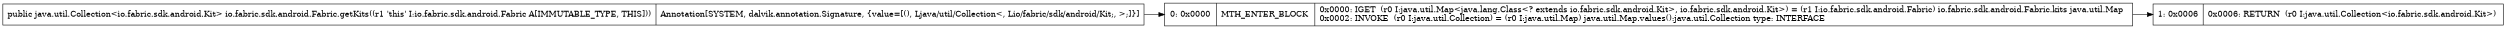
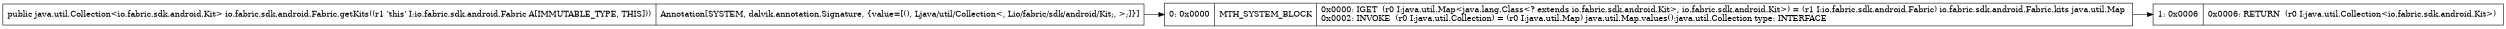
node "0: 0x0000": text "MTH_ENTER_BLOCK" -> "MTH_SYSTEM_BLOCK"
